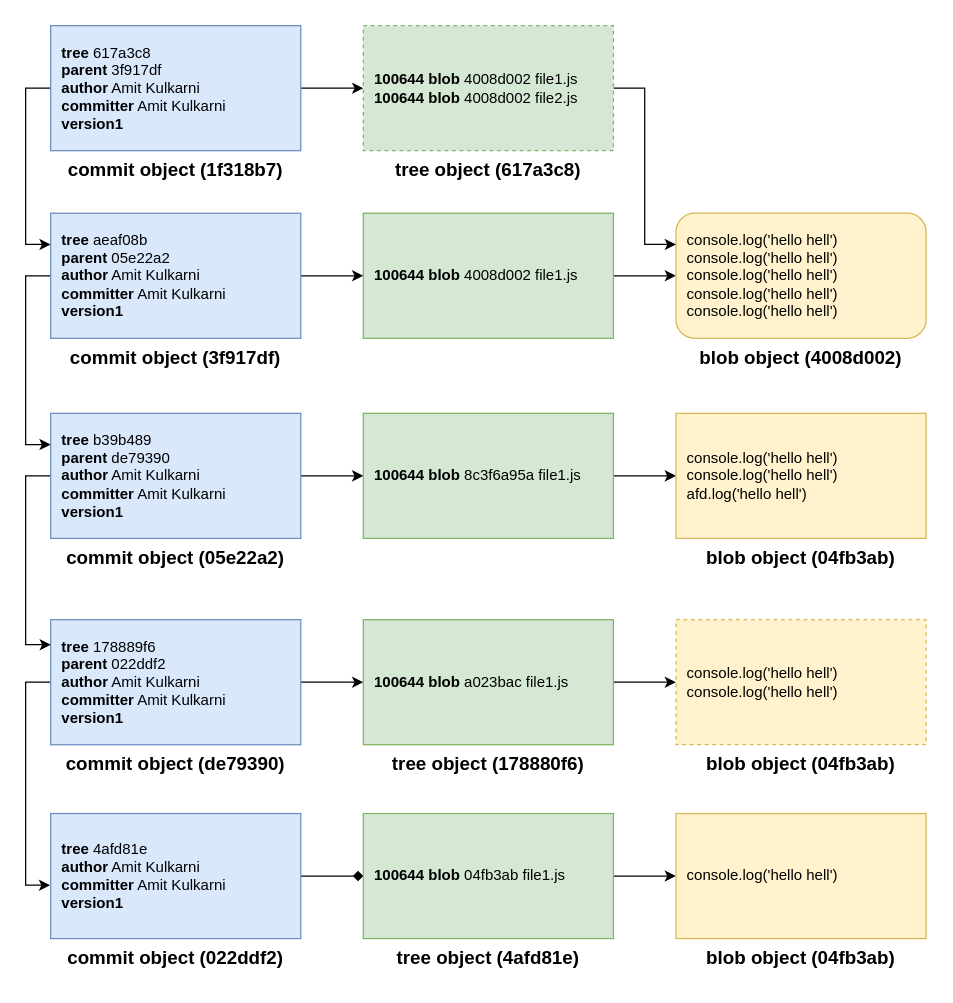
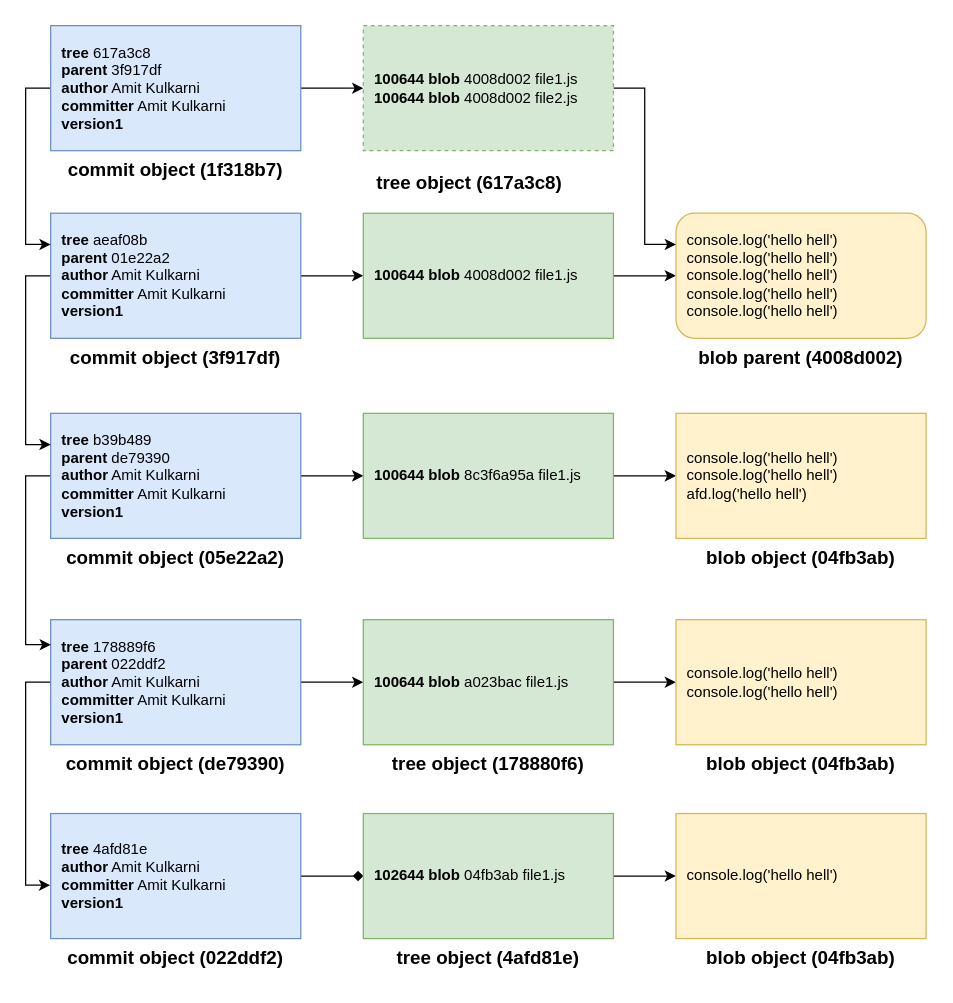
node "tree object (617a3c8)": moved (488, 169) -> (469, 182)
node "tree aeaf08b parent 05e22a2 author Amit Kulkarni committer Amit Kulkarni version1": label "tree aeaf08b parent 05e22a2 author Amit Kulkarni committer Amit Kulkarni version1" -> "tree aeaf08b parent 01e22a2 author Amit Kulkarni committer Amit Kulkarni version1"
node "blob object (4008d002)": label "blob object (4008d002)" -> "blob parent (4008d002)"
node "console.log('hello hell') console.log('hello hell')": style dashed -> solid
node "100644 blob 04fb3ab file1.js": label "100644 blob 04fb3ab file1.js" -> "102644 blob 04fb3ab file1.js"
